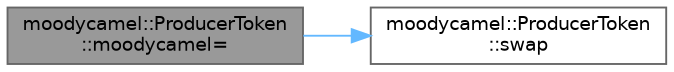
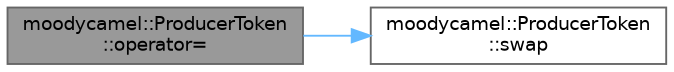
node "moodycamel::ProducerToken ::moodycamel=": label "moodycamel::ProducerToken ::moodycamel=" -> "moodycamel::ProducerToken ::operator="
